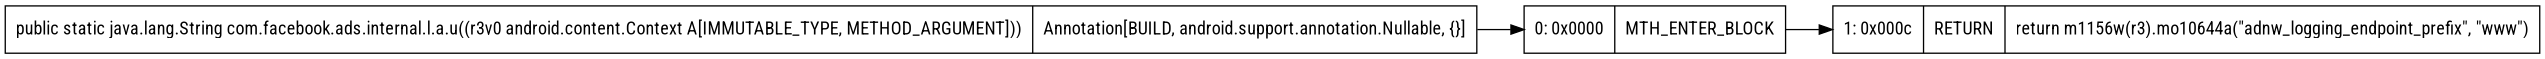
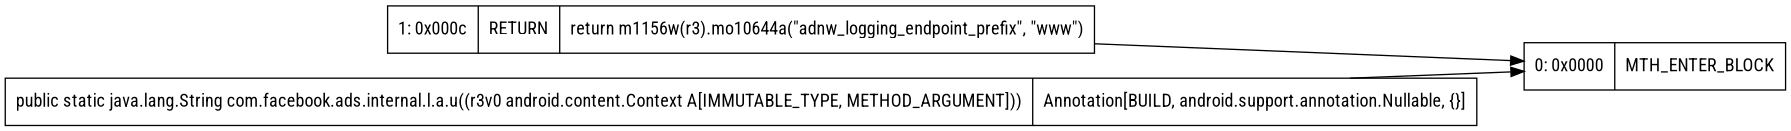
edge "0: 0x0000" -> "1: 0x000c": reversed
